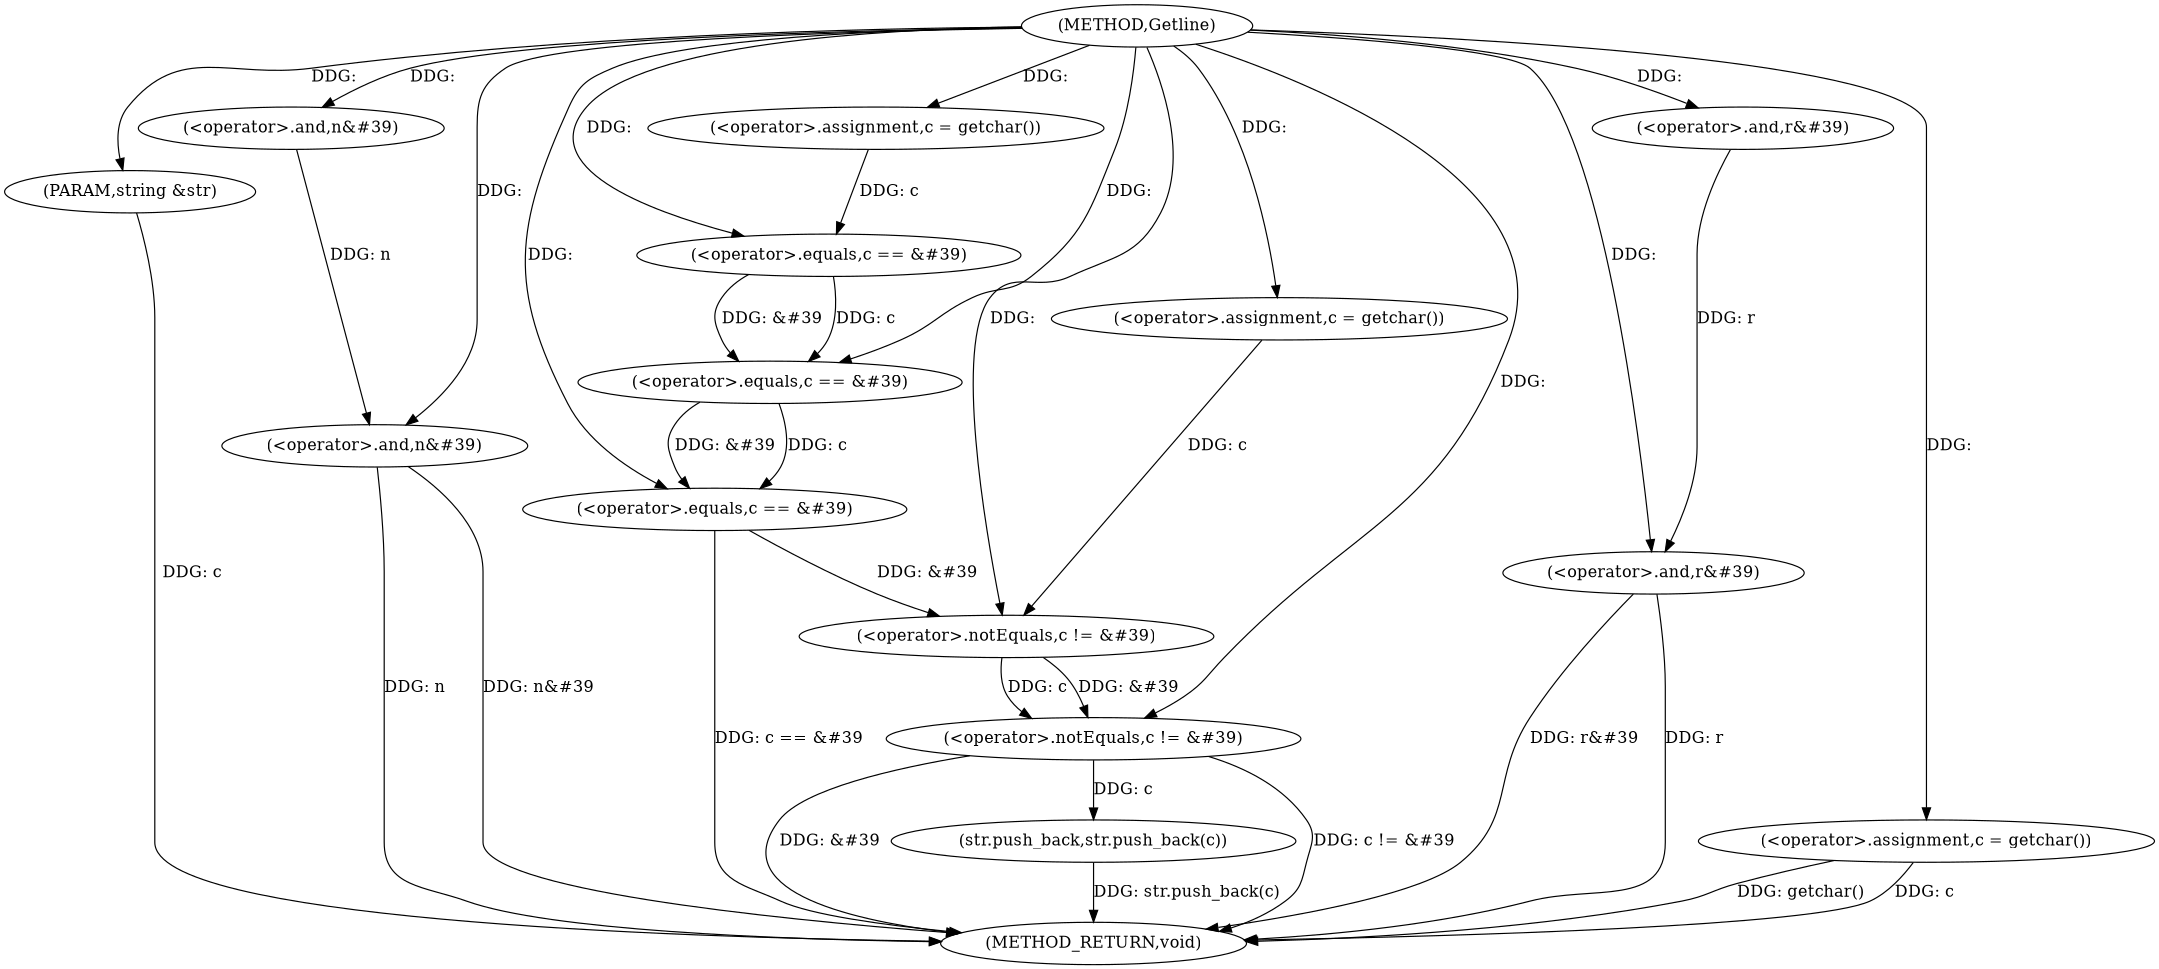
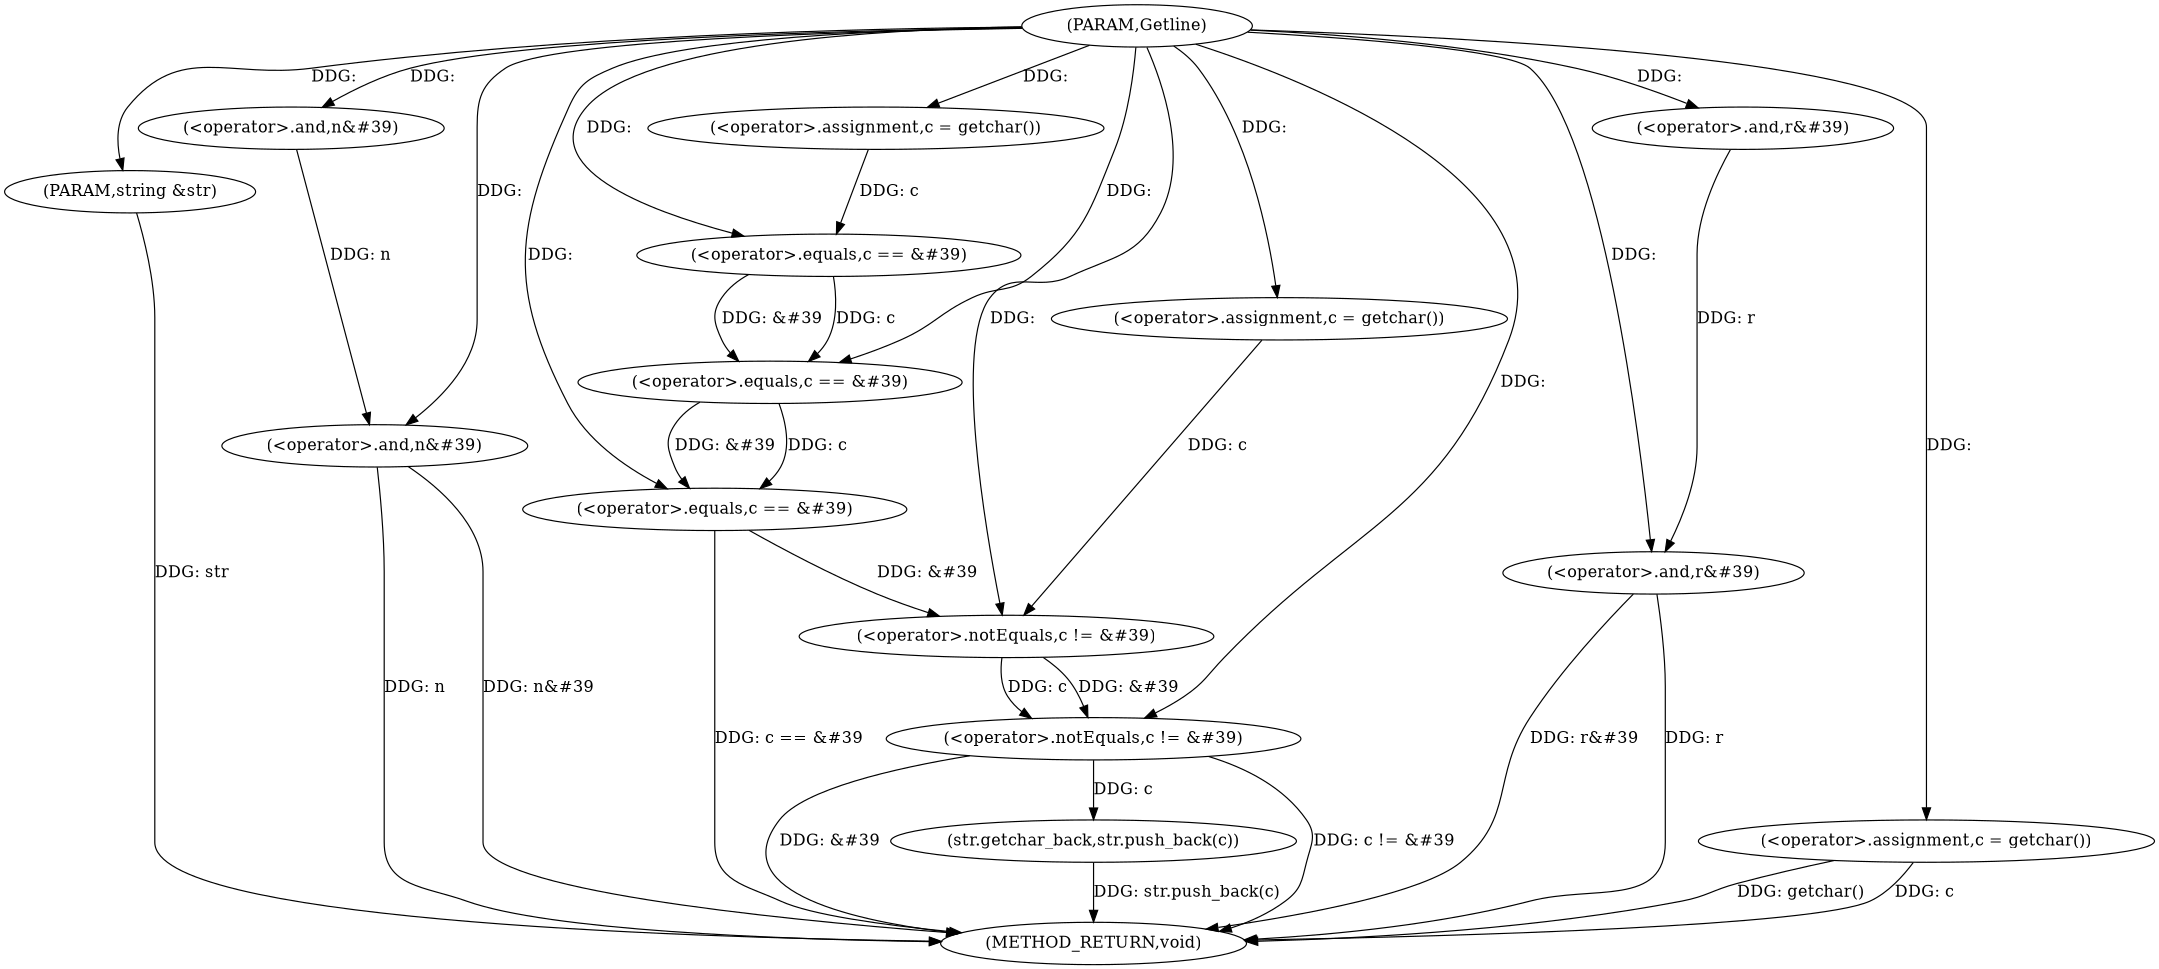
node "(METHOD,Getline)": label "(METHOD,Getline)" -> "(PARAM,Getline)"
edge "(PARAM,string &str)" -> "(METHOD_RETURN,void)": label "DDG: c" -> "DDG: str"
node "(str.push_back,str.push_back(c))": label "(str.push_back,str.push_back(c))" -> "(str.getchar_back,str.push_back(c))"
